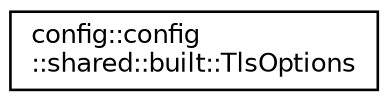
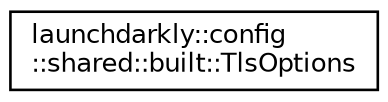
node "config::config ::shared::built::TlsOptions": label "config::config ::shared::built::TlsOptions" -> "launchdarkly::config ::shared::built::TlsOptions"
